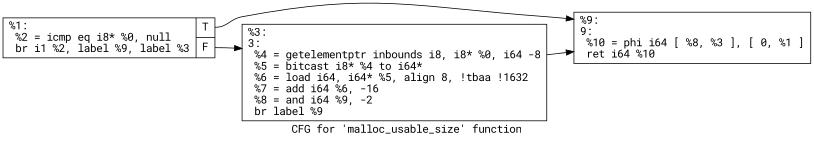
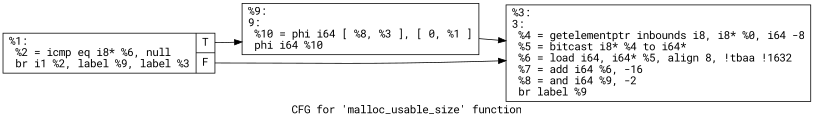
node "%1:": text "%2 = icmp eq i8* %0, null" -> "%2 = icmp eq i8* %6, null"
edge "%3:" -> "%9:": reversed
node "%9:": text "ret i64 %10" -> "phi i64 %10"
